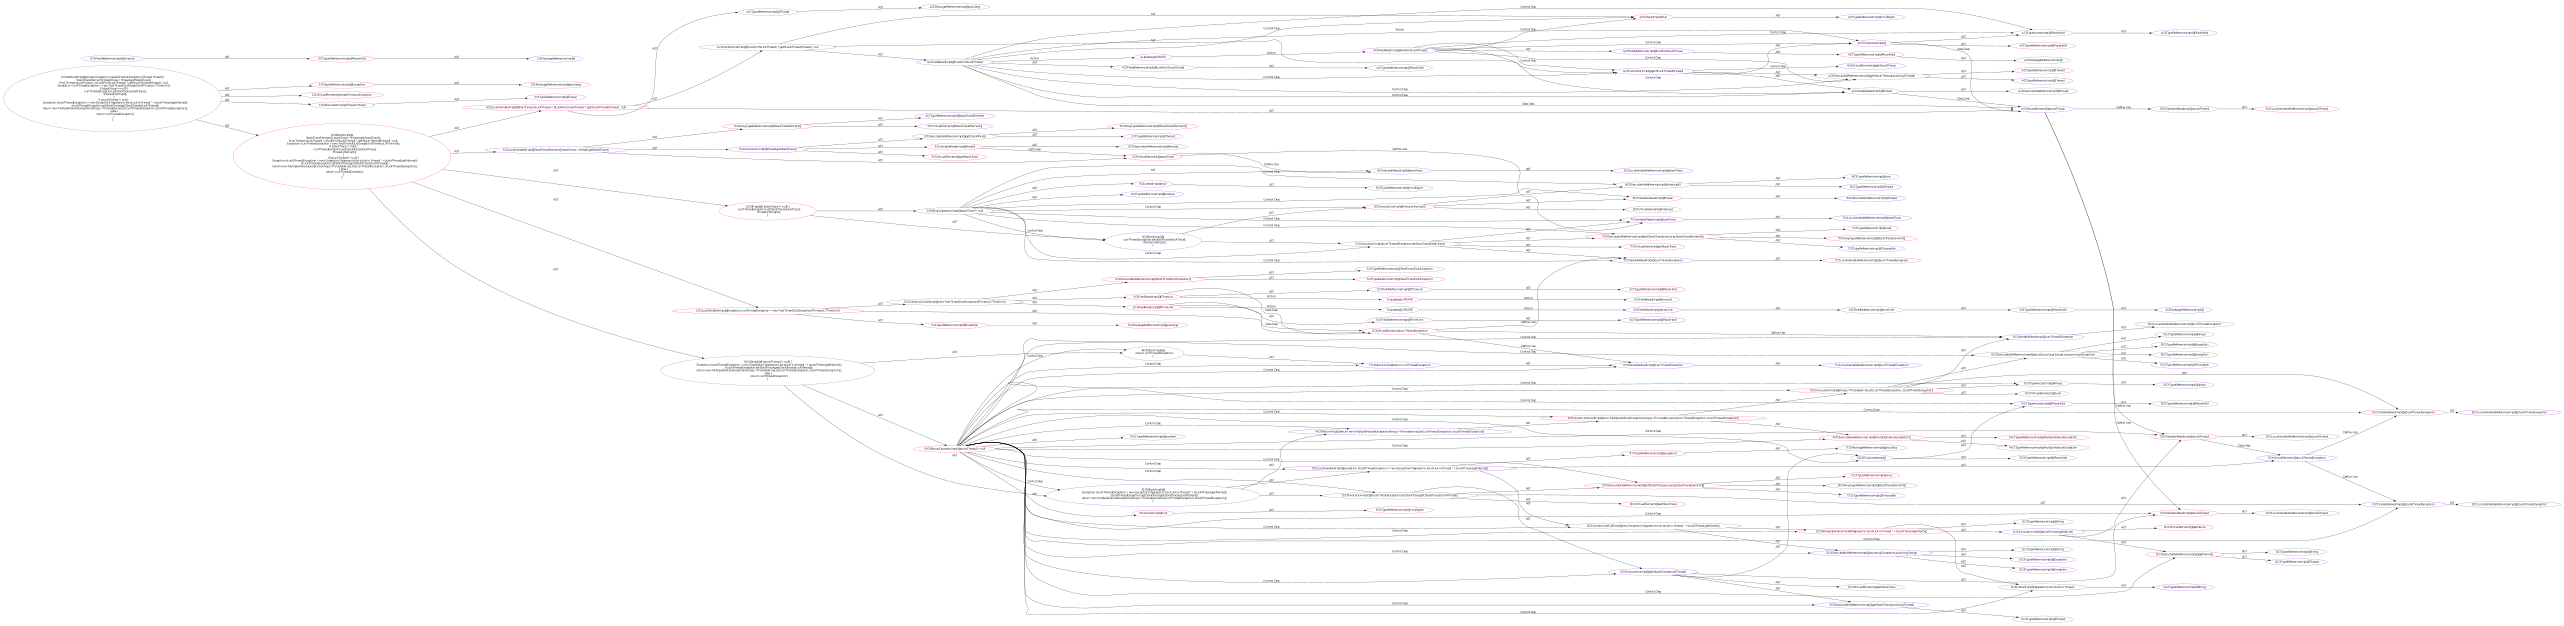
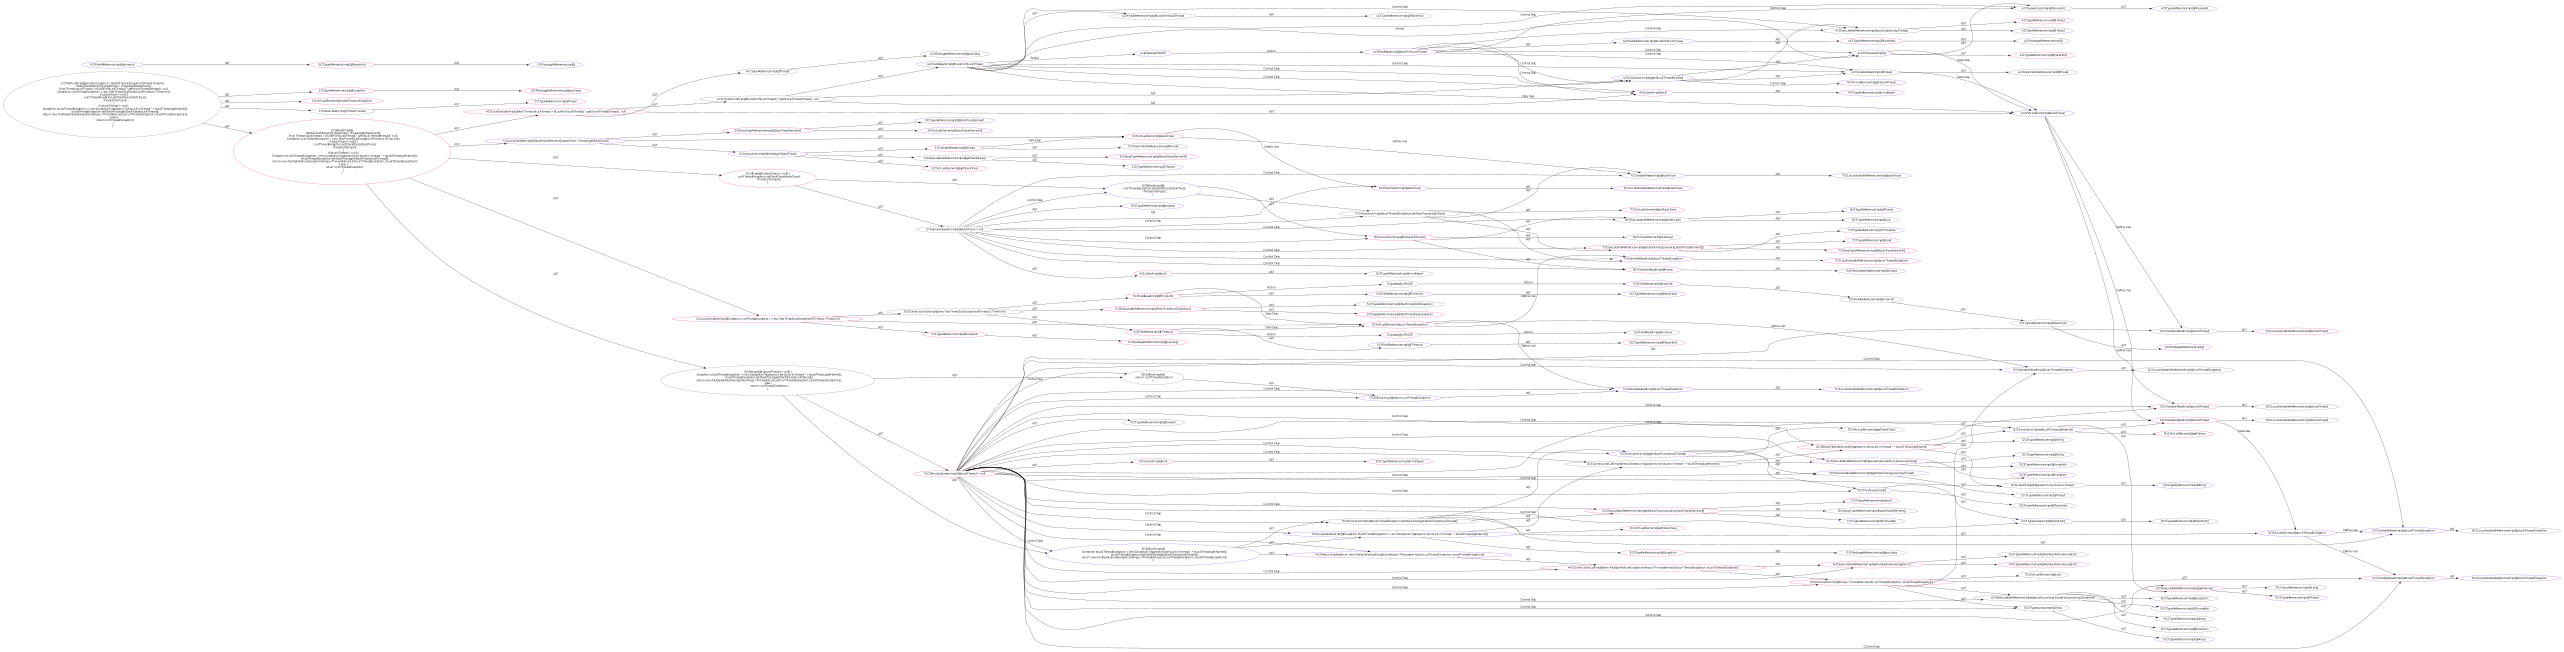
node "4:CtExecutableReferenceImpl@getStuckThread(java.lang.Thread)": label "4:CtExecutableReferenceImpl@getStuckThread(java.lang.Thread)" -> "4:CtExecutableReferenceImpl@asList(java.lang.Thread)"
node "6:CtVariableReadImpl@stackTrace": label "6:CtVariableReadImpl@stackTrace" -> "6:CtParameterImpl@stackTrace"
edge "10:CtBinaryOperatorImpl@stuckThread != null" -> "10:CtVariableReadImpl@stuckThread": added, label "AST"
edge "10:CtBinaryOperatorImpl@stuckThread != null" -> "12:CtInvocationImpl@stuckThread.getName()": added, label "Control Dep"
